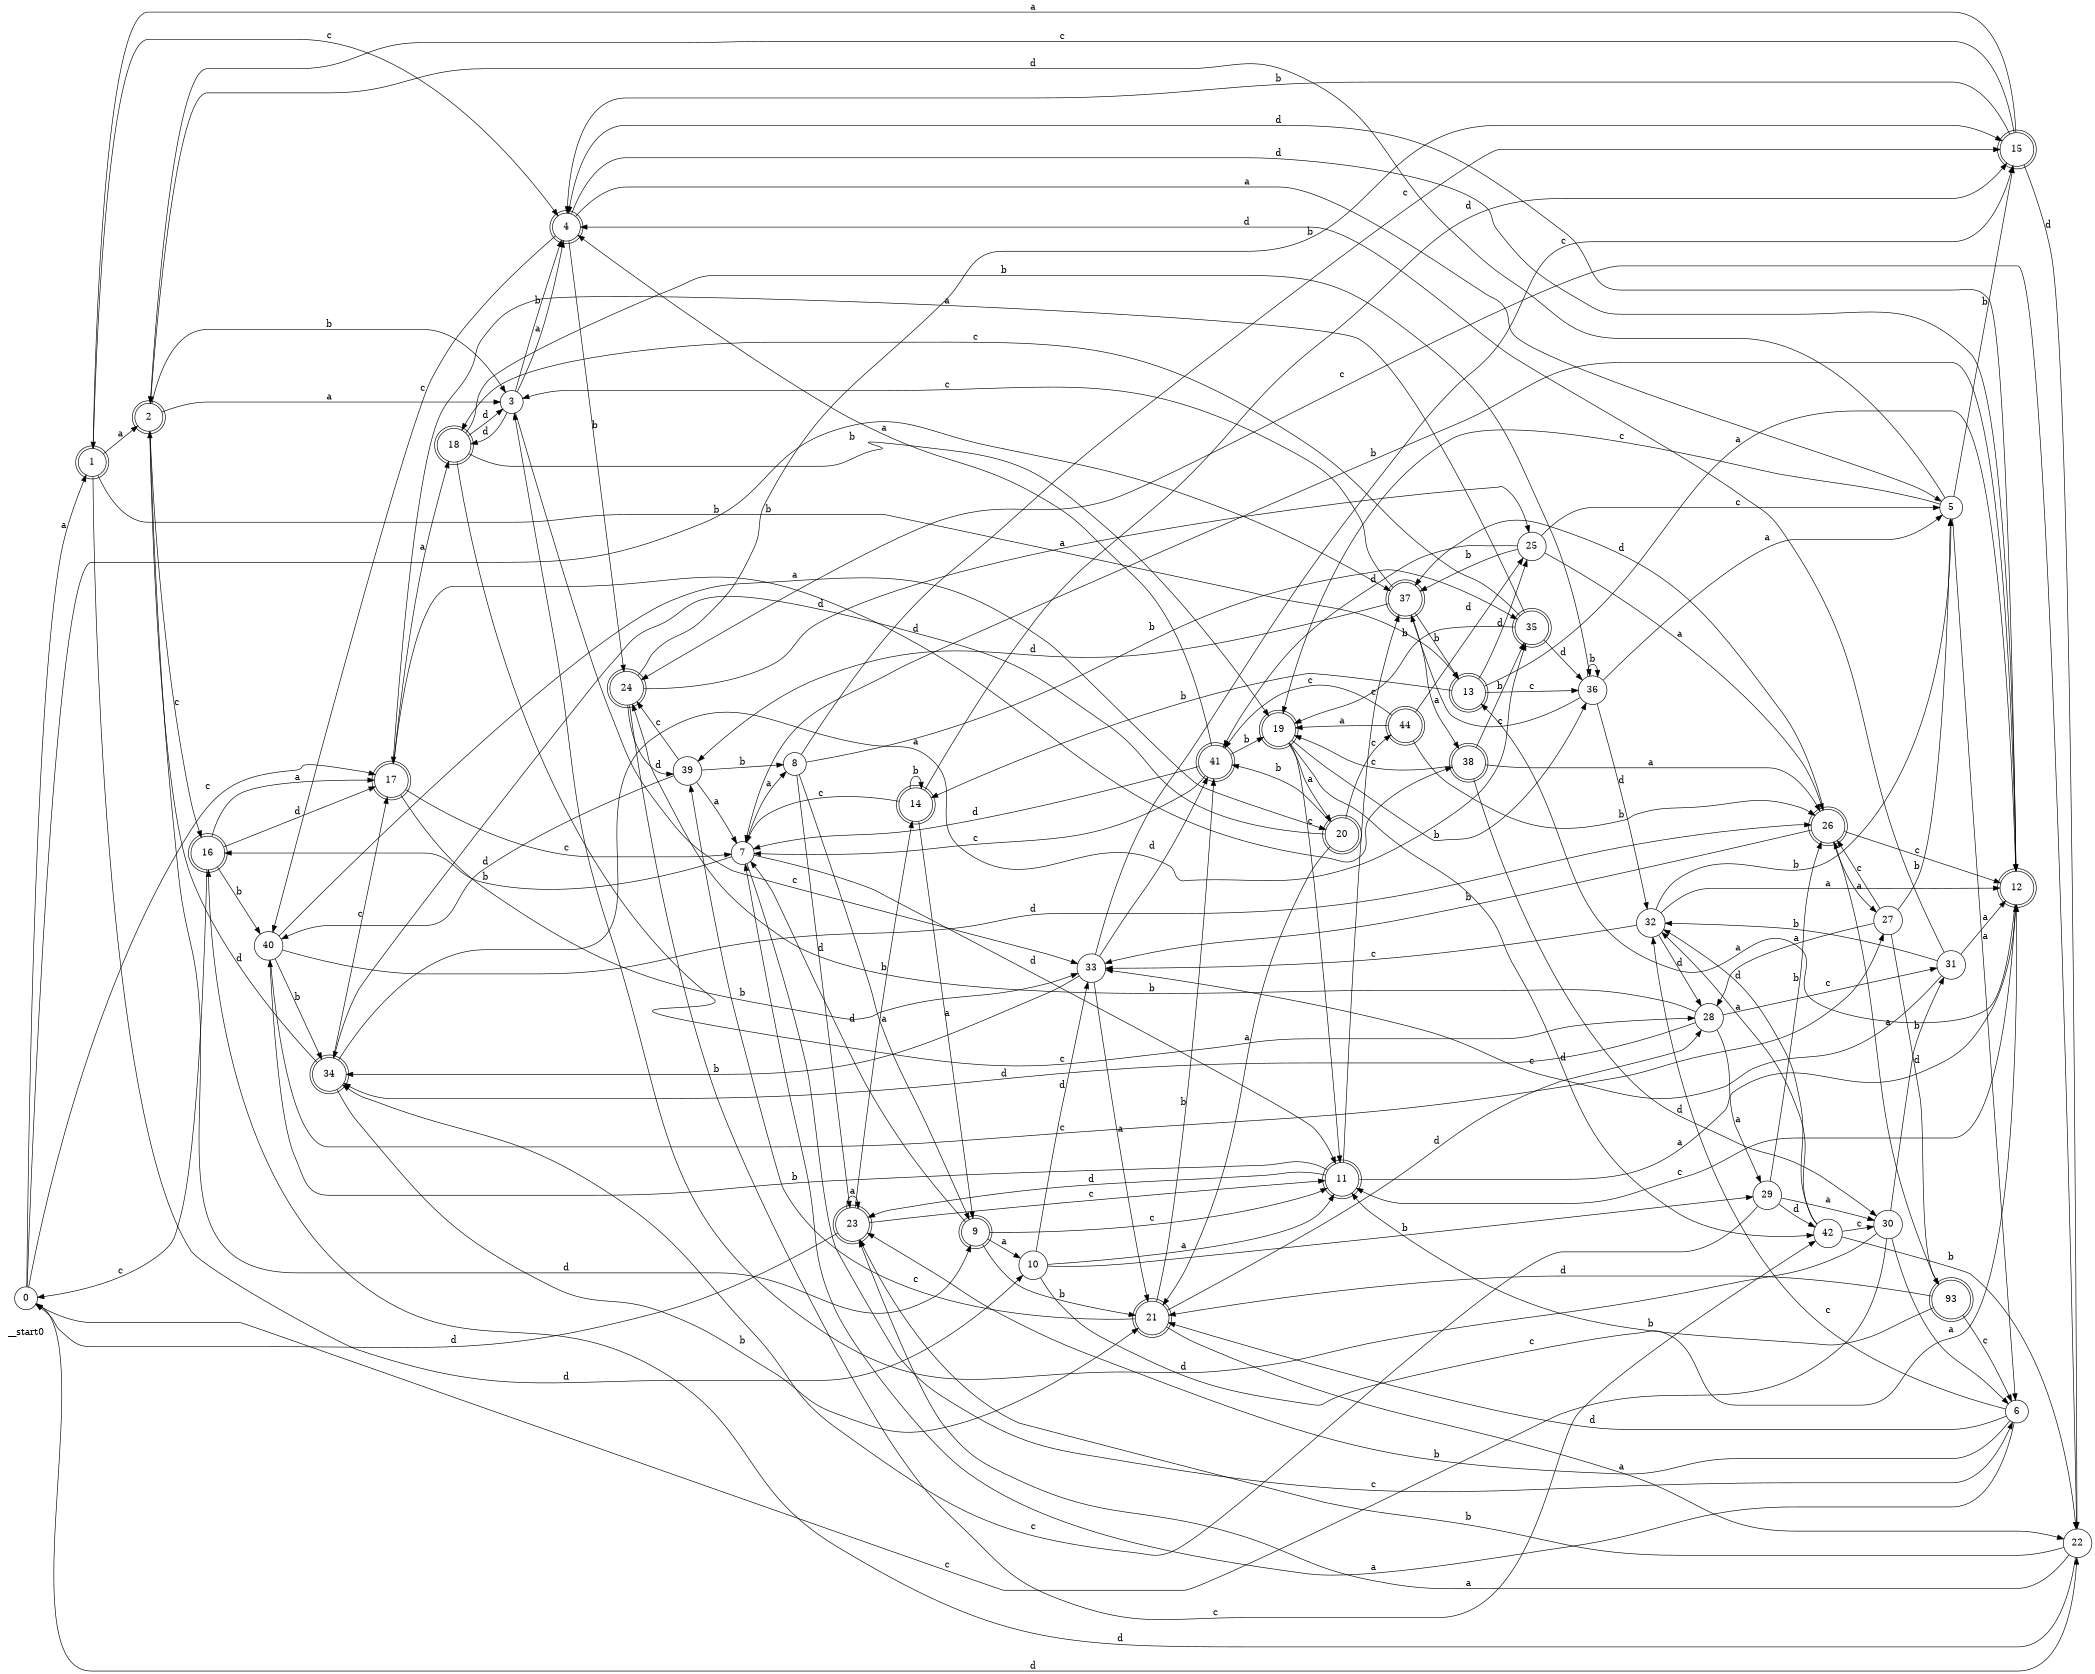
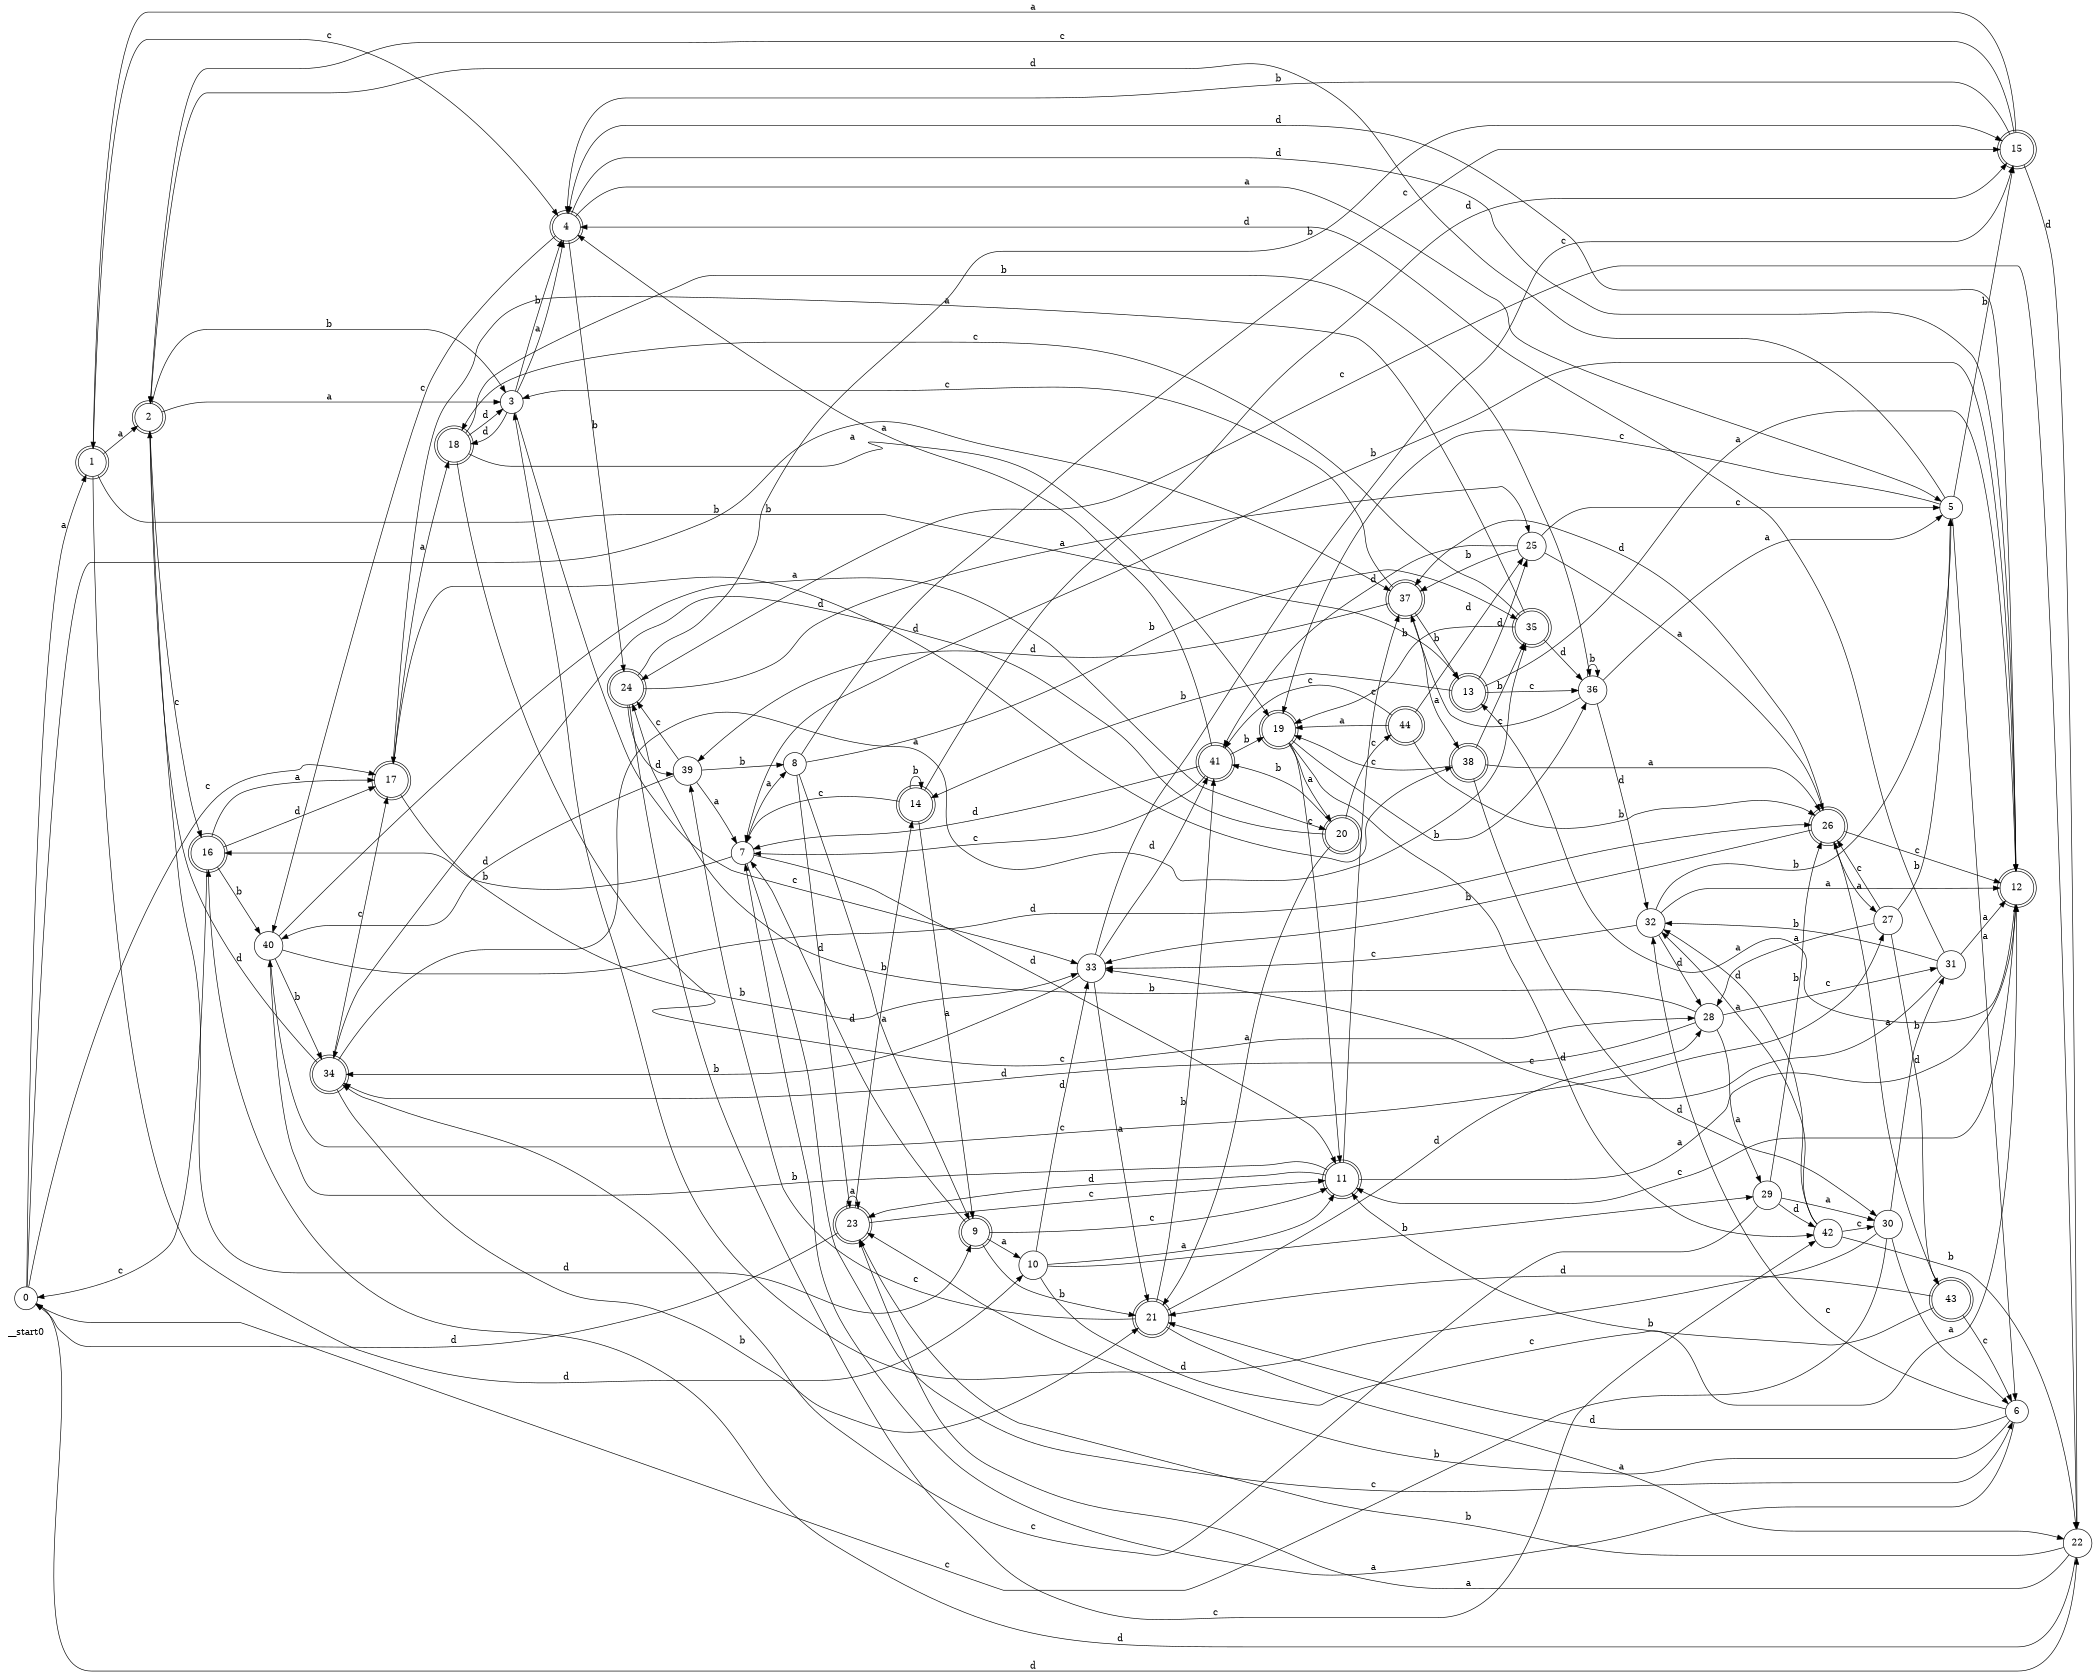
edge "18" -> "19": label "b" -> "a"
edge "17" -> "7": removed, label "c"
node "93": label "93" -> "43"
